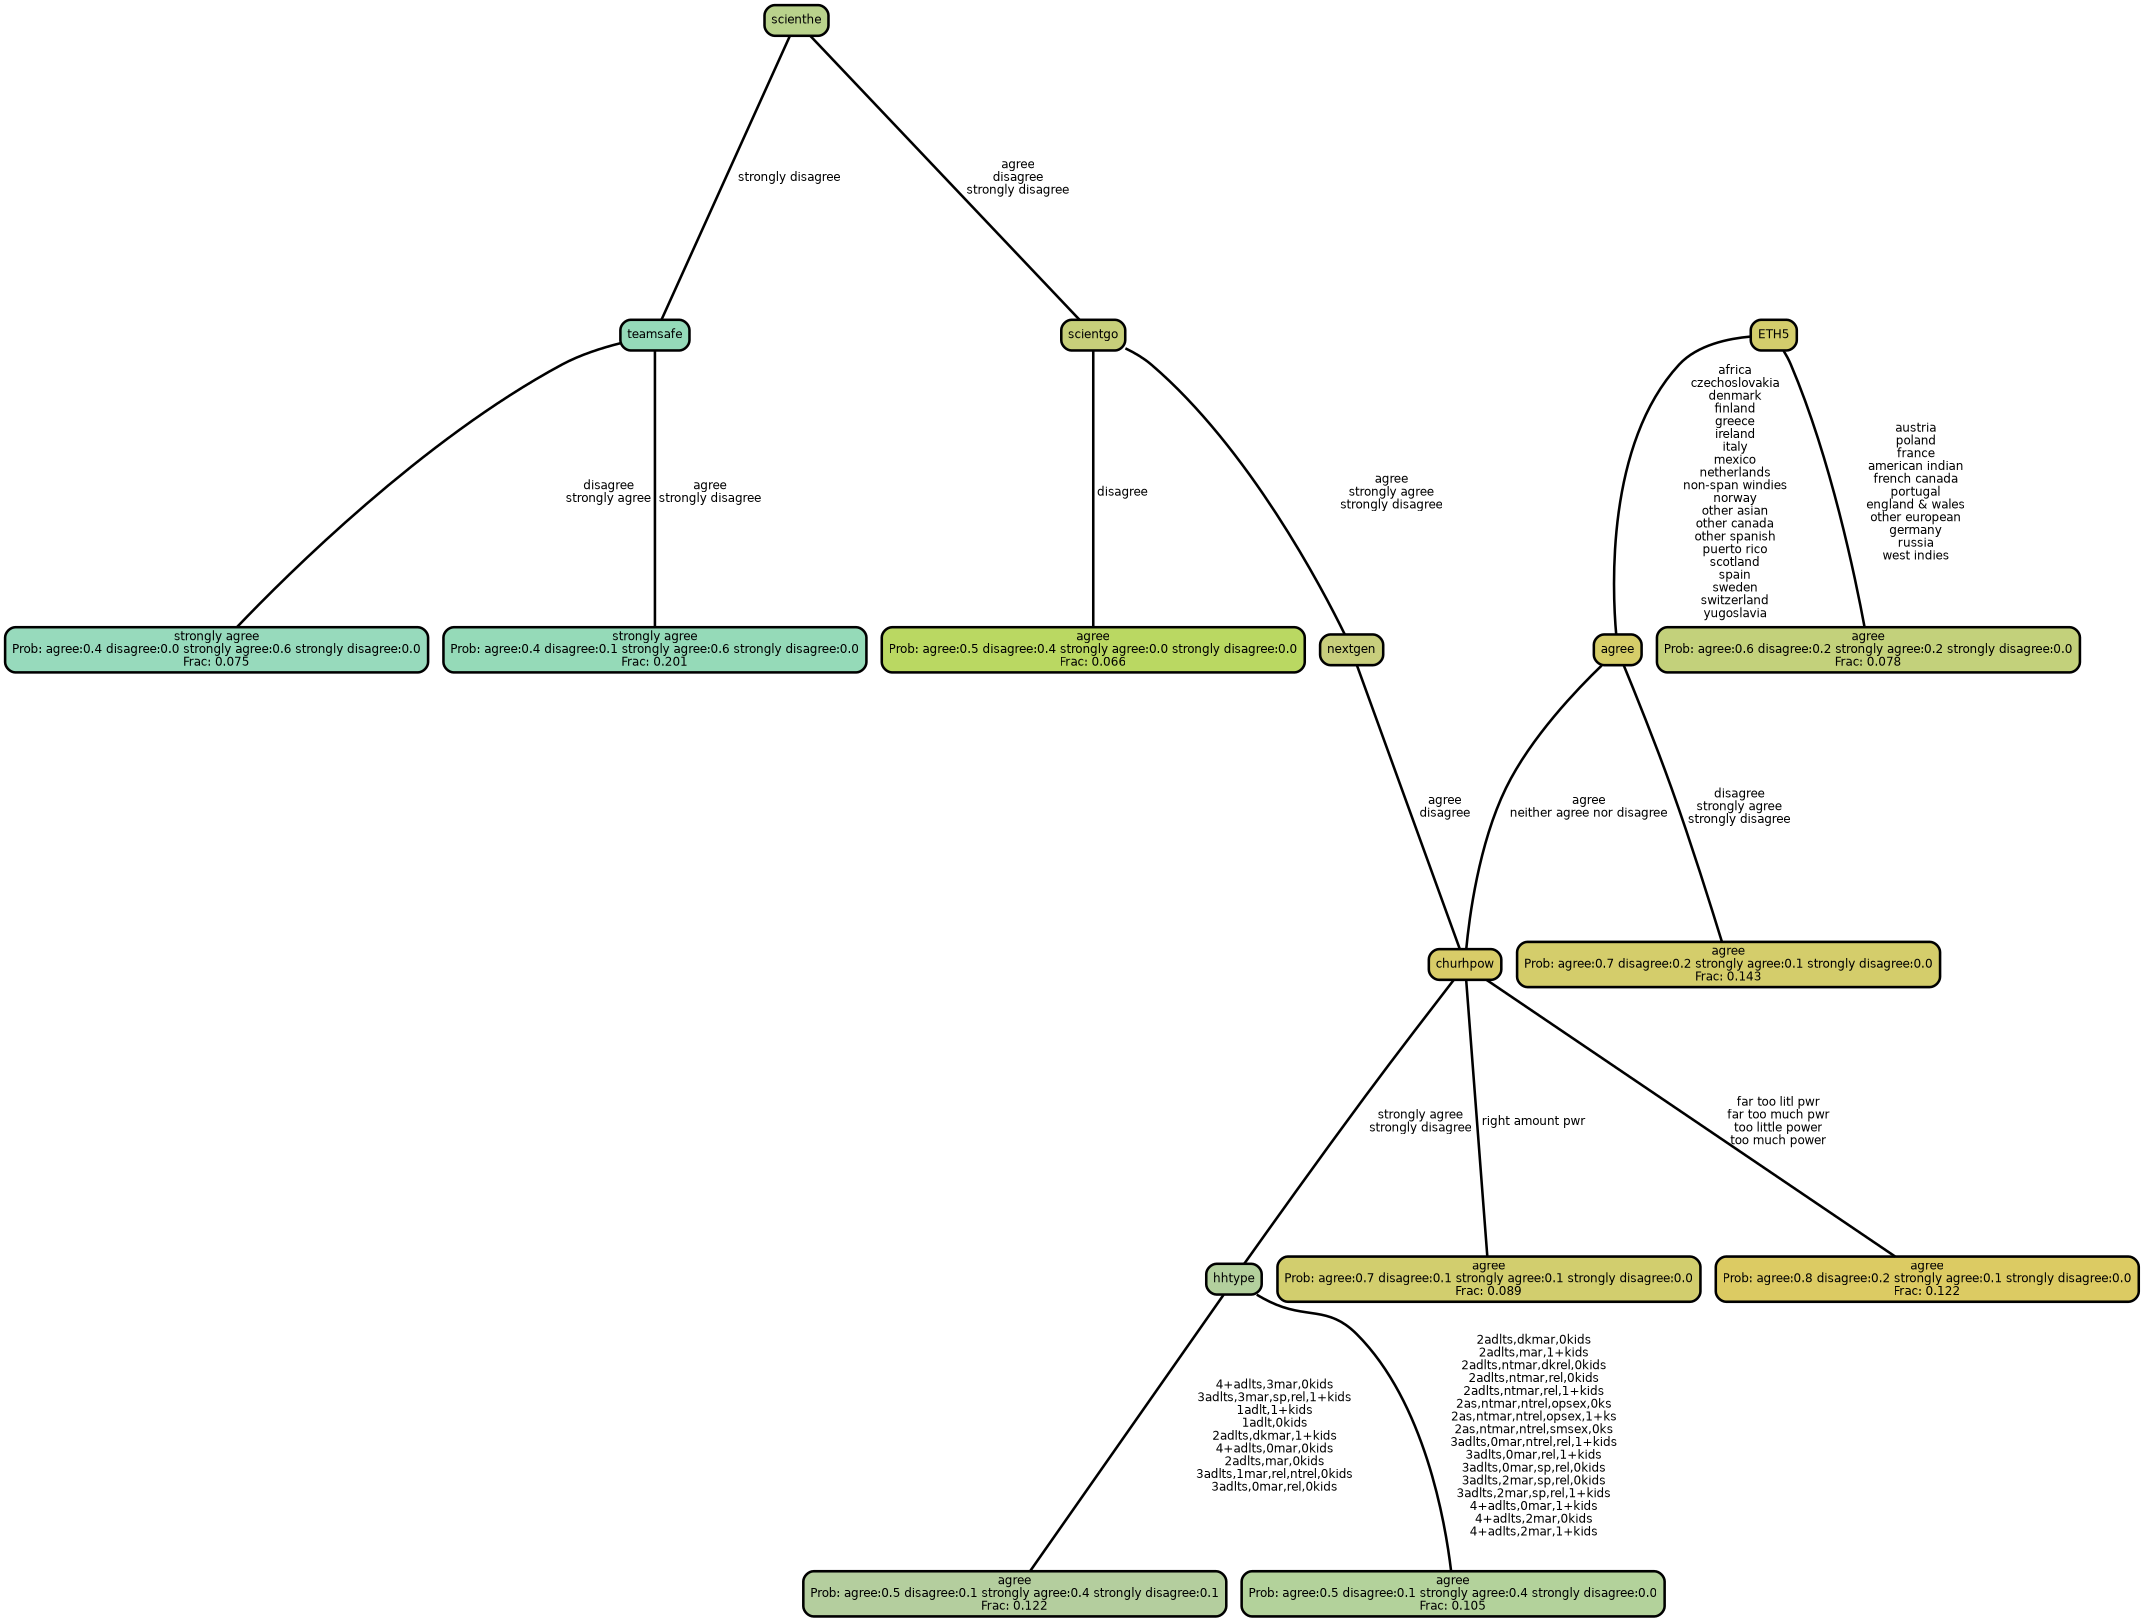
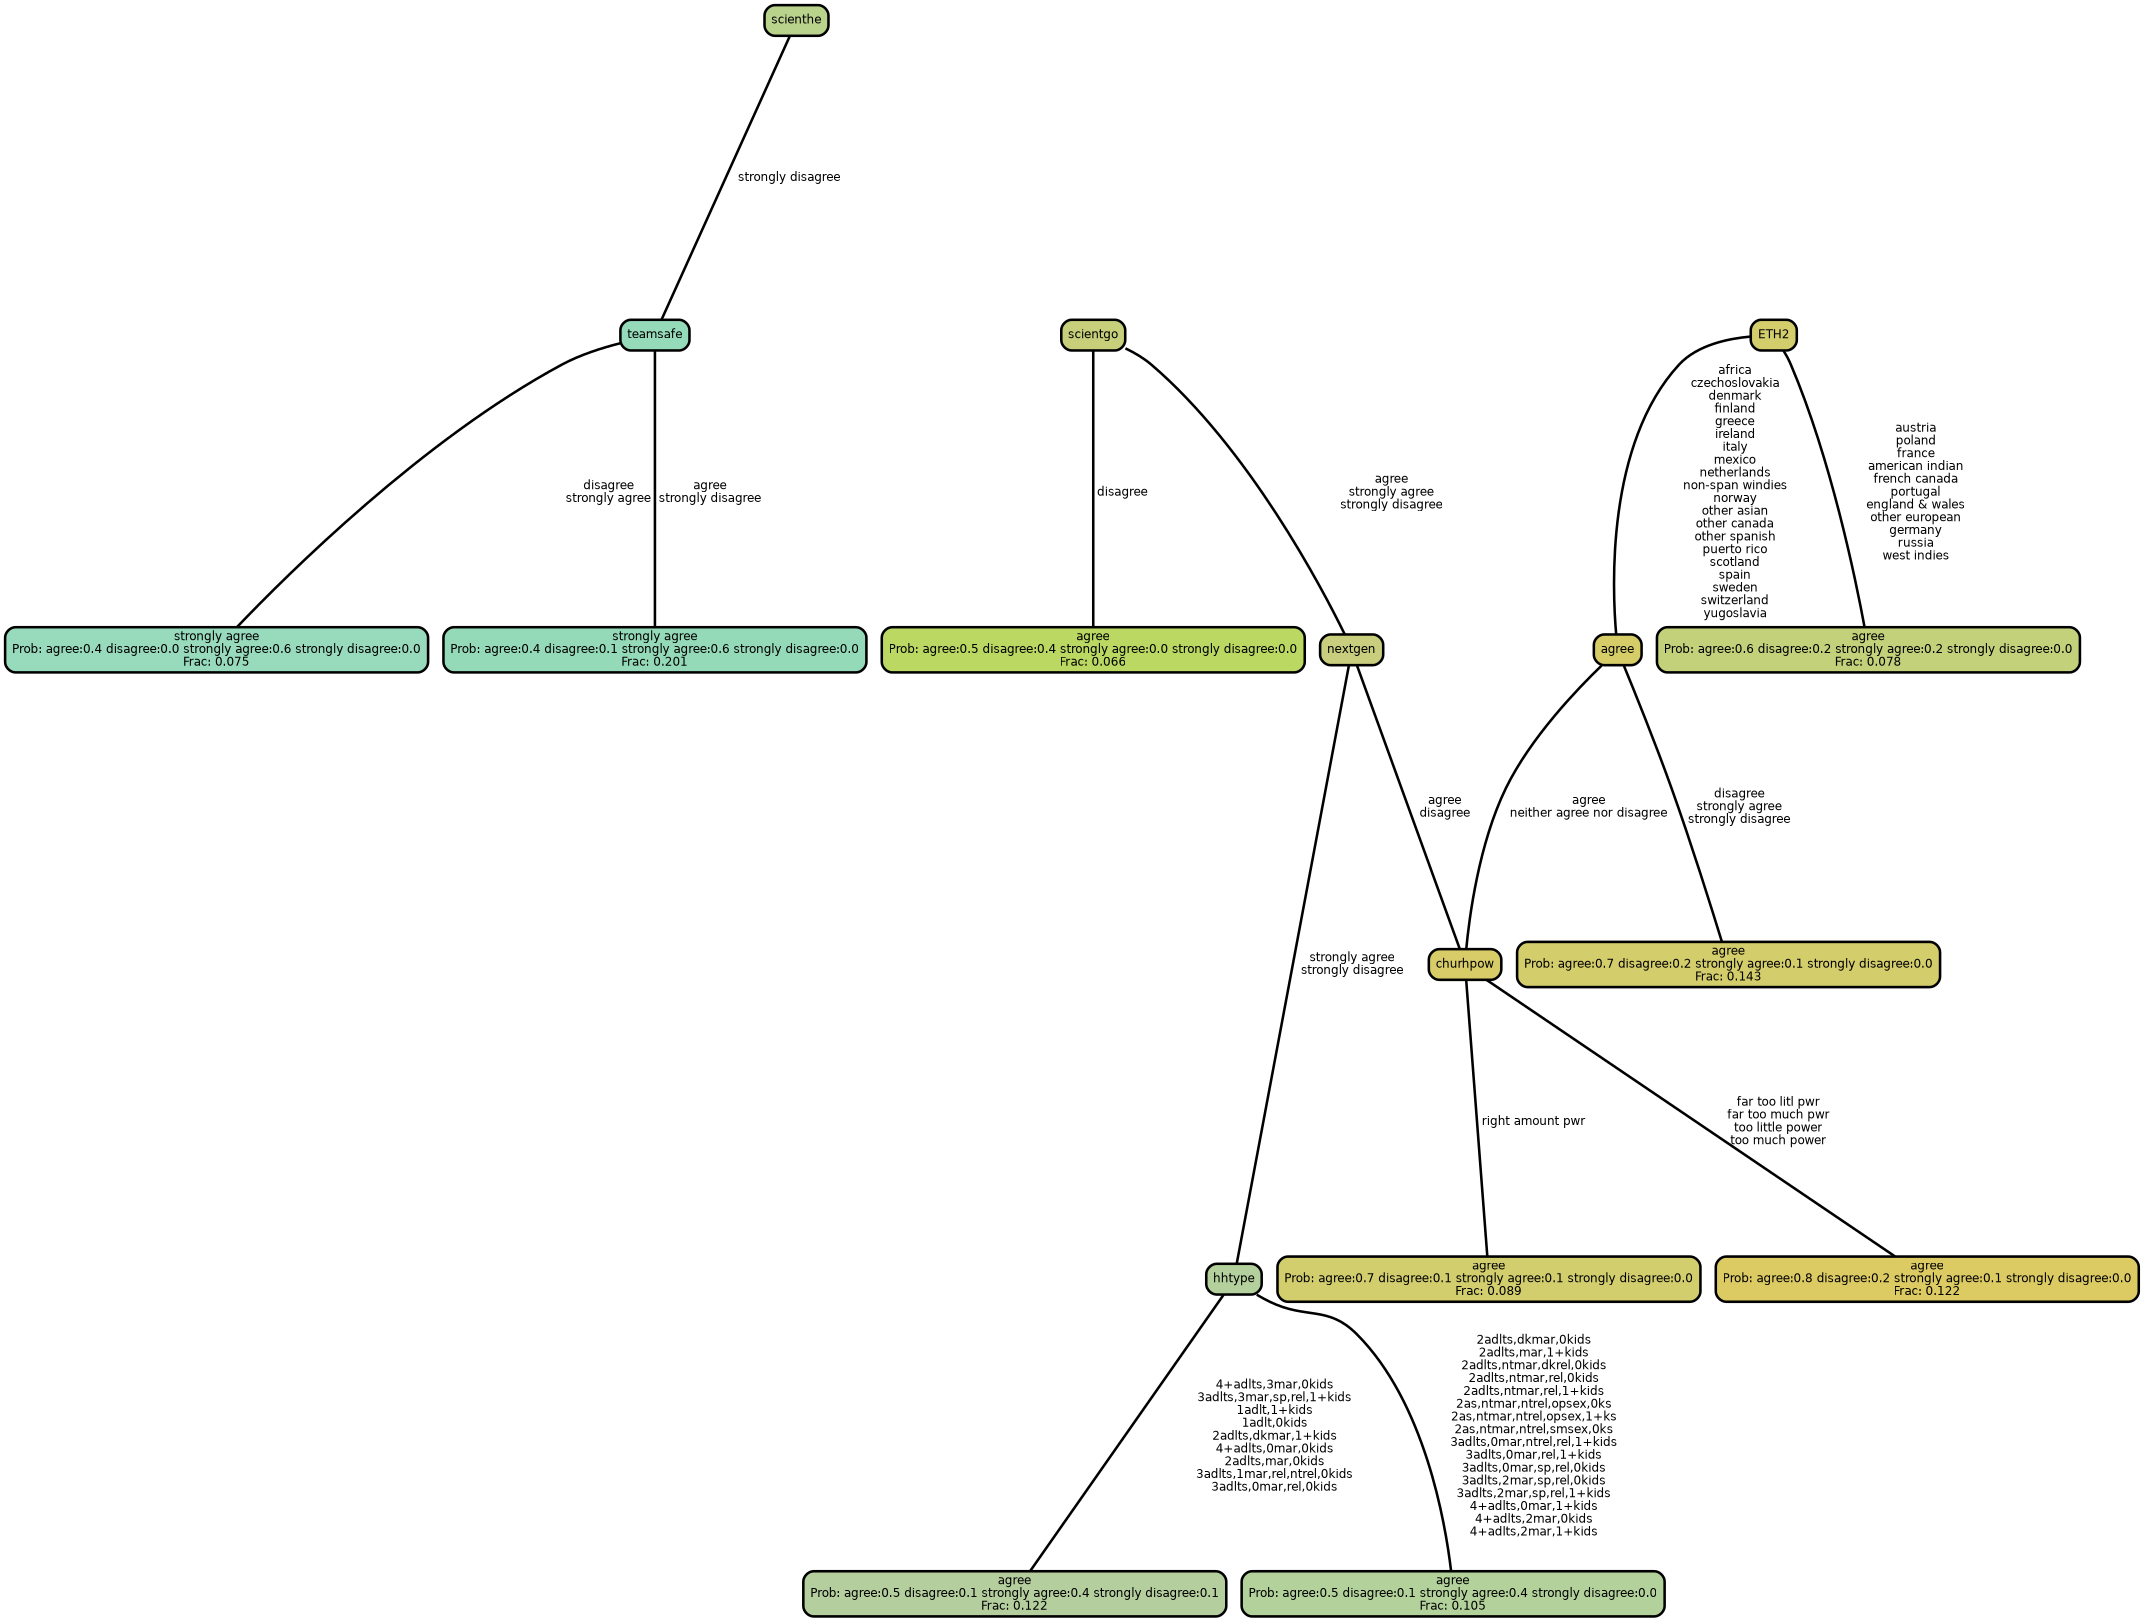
edge "scienthe" -- "scientgo": removed, label "agree disagree strongly disagree"
node "ETH5": label "ETH5" -> "ETH2"
edge "churhpow" -- "hhtype": now "nextgen" -- "hhtype"
